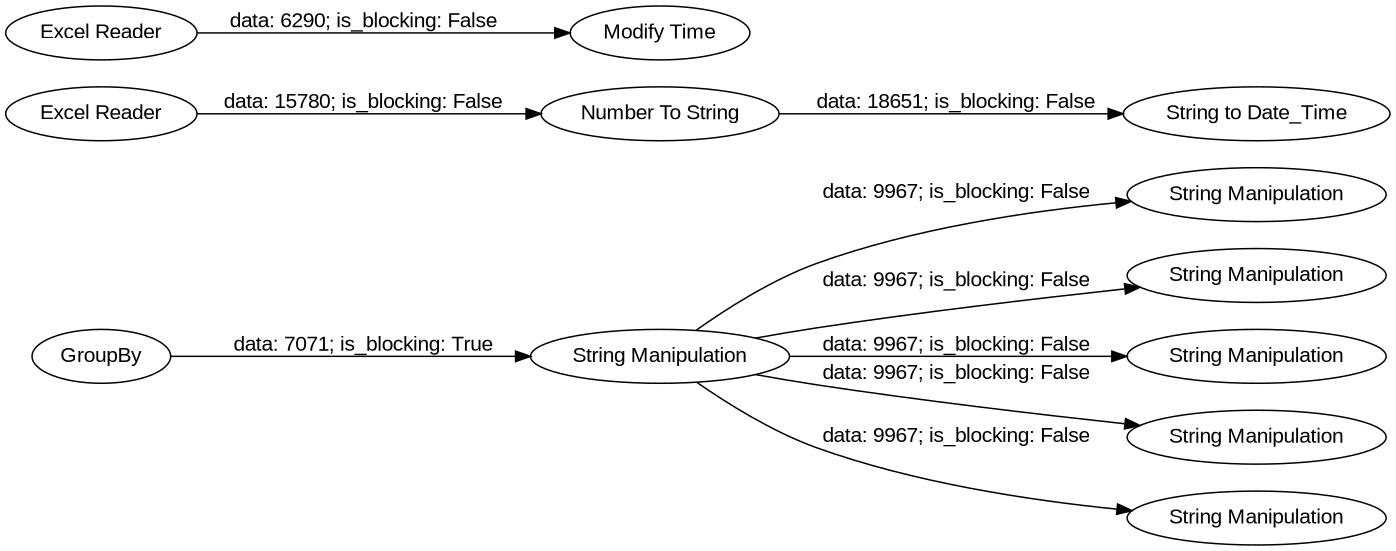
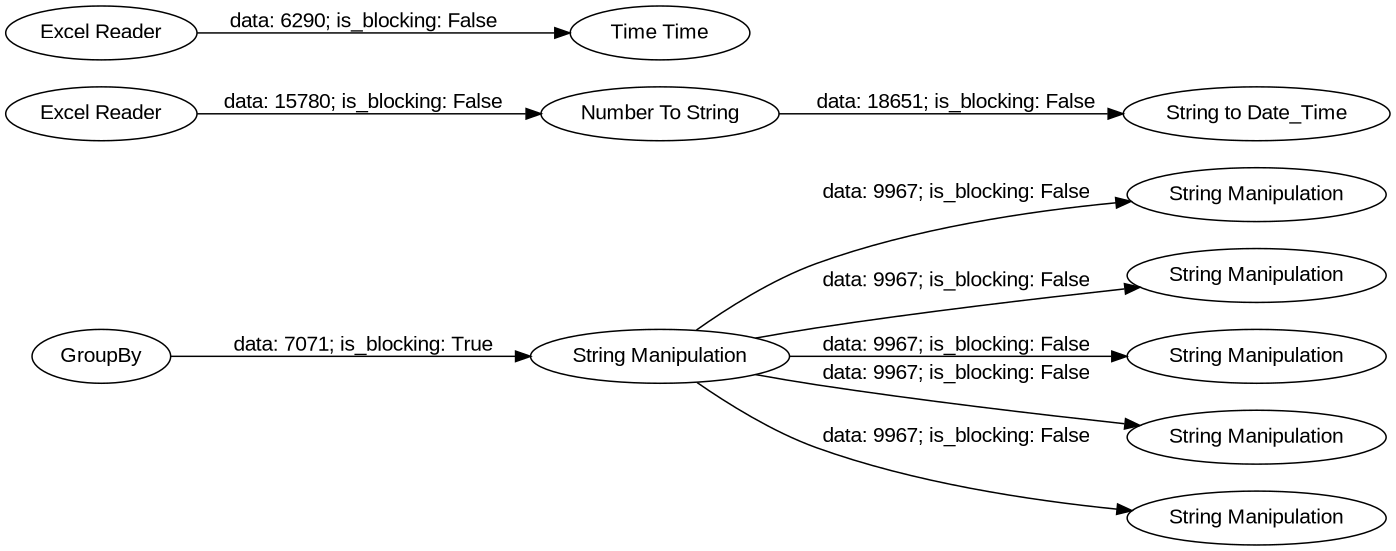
node "Modify Time": label "Modify Time" -> "Time Time"
